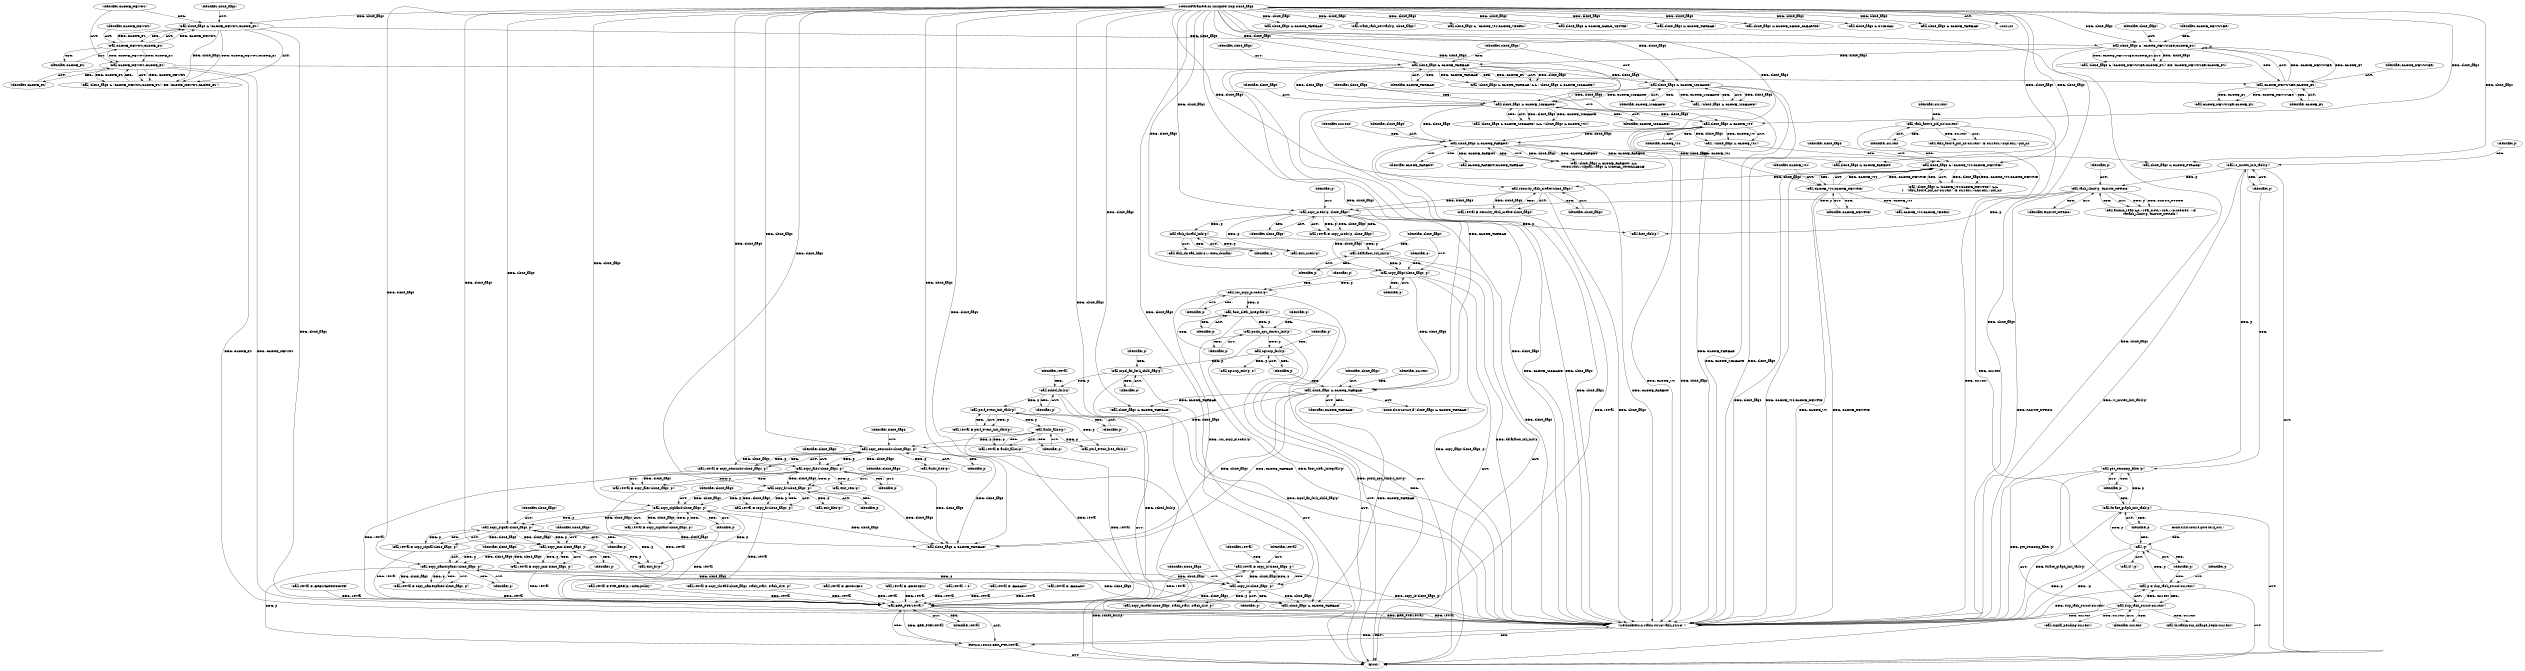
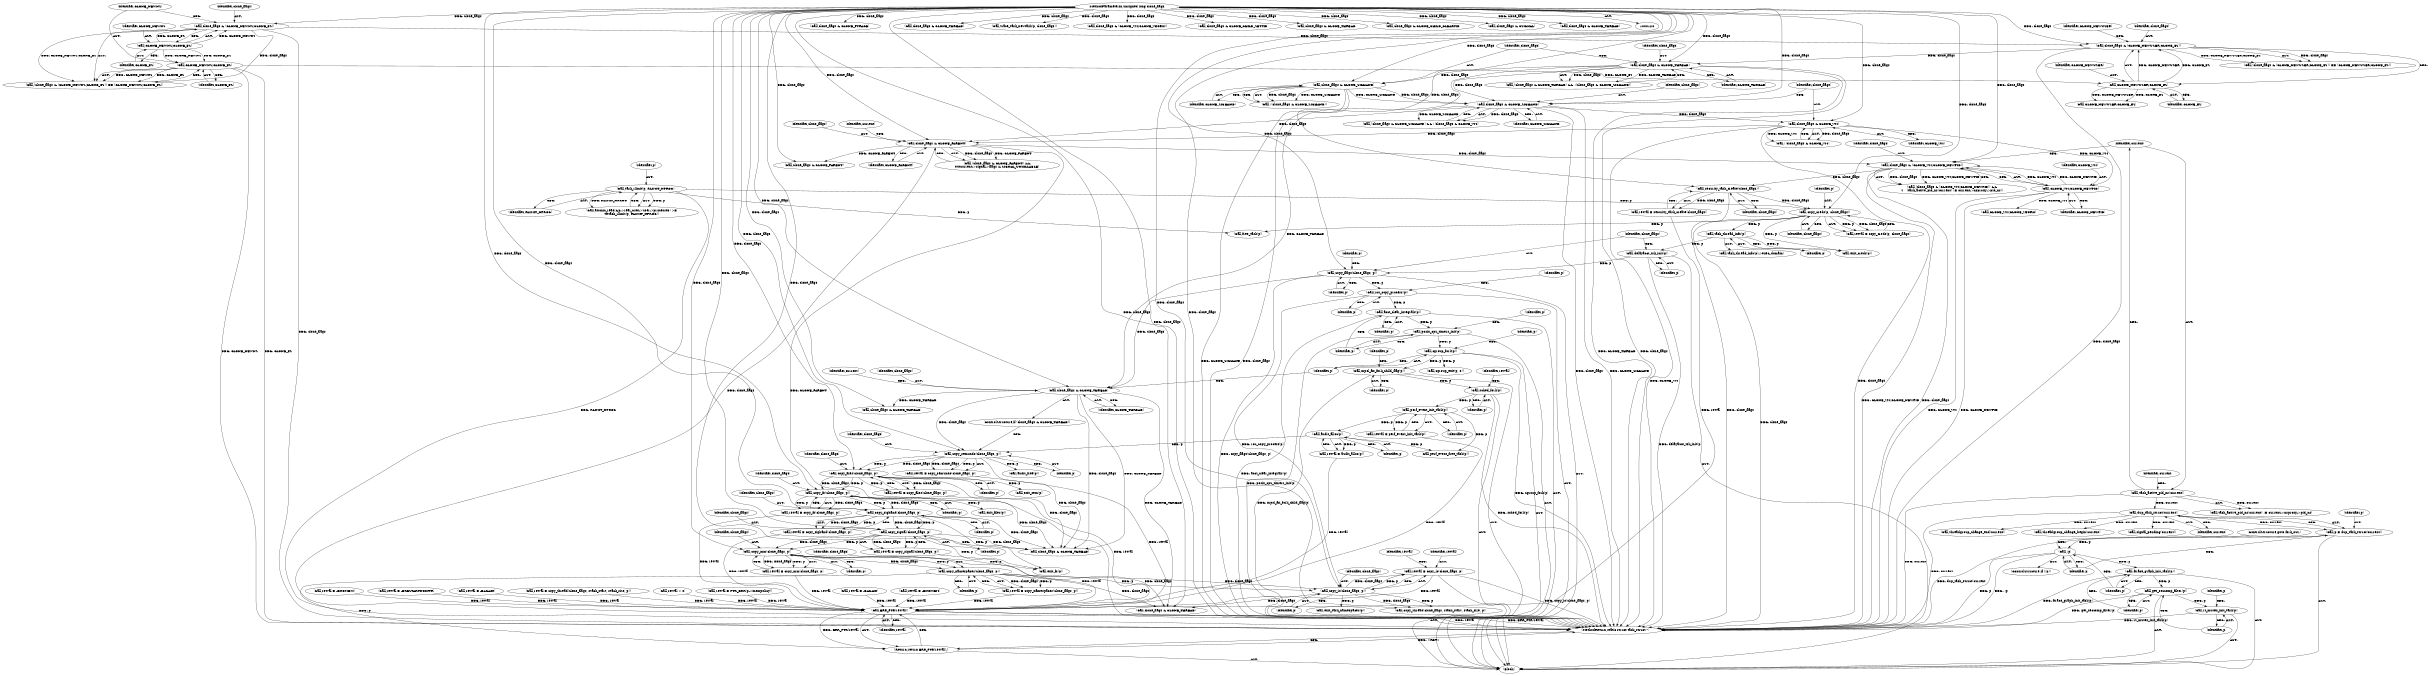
edge "(MethodParameterIn,unsigned long clone_flags)" -> "(Call,copy_namespaces(clone_flags, p))": removed, label "DDG: clone_flags"
edge "(Call,!(clone_flags & CLONE_VM))" -> "(Call,clone_flags & CLONE_PTRACE)": now "(Call,!(clone_flags & CLONE_VM))" -> "(Call,clone_flags & CLONE_VM)"
node "(Call,CLONE_PARENT|CLONE_THREAD)": removed
edge "(Call,rt_mutex_init_task(p))" -> "(Call,task_rlimit(p, RLIMIT_NPROC))": removed, label "DDG: p"
edge "(Call,copy_creds(p, clone_flags))" -> "(Call,copy_flags(clone_flags, p))": removed, label "DDG: clone_flags"
edge "(Call,audit_alloc(p))" -> "(Call,copy_semundo(clone_flags, p))": label "DDG: p" -> "CFG: p"
edge "(Call,retval = copy_semundo(clone_flags, p))" -> "(Call,copy_semundo(clone_flags, p))": now "(ControlStructure,if (clone_flags & CLONE_THREAD))" -> "(Call,copy_semundo(clone_flags, p))"
edge "(Call,acct_clear_integrals(p))" -> "(Block,)": label "DDG: " -> "AST: "
edge "(Call,cgroup_fork(p))" -> "(MethodReturn,static struct task_struct *)": added, label "DDG: cgroup_fork(p)"
node "(Call,threadgroup_change_end(current))": added
node "(Call,if (!p))": label "(Call,if (!p))" -> "(ControlStructure,if (!p))"
node "(Call,exit_task_namespaces(p))": added
edge "(Call,retval = copy_io(clone_flags, p))" -> "(Block,)": label "DDG: sched_fork(p)" -> "AST: "
